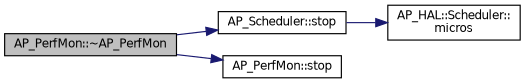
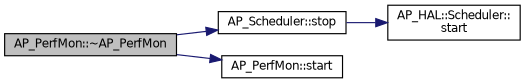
node "AP_HAL::Scheduler:: micros": label "AP_HAL::Scheduler:: micros" -> "AP_HAL::Scheduler:: start"
node "AP_PerfMon::stop": label "AP_PerfMon::stop" -> "AP_PerfMon::start"
